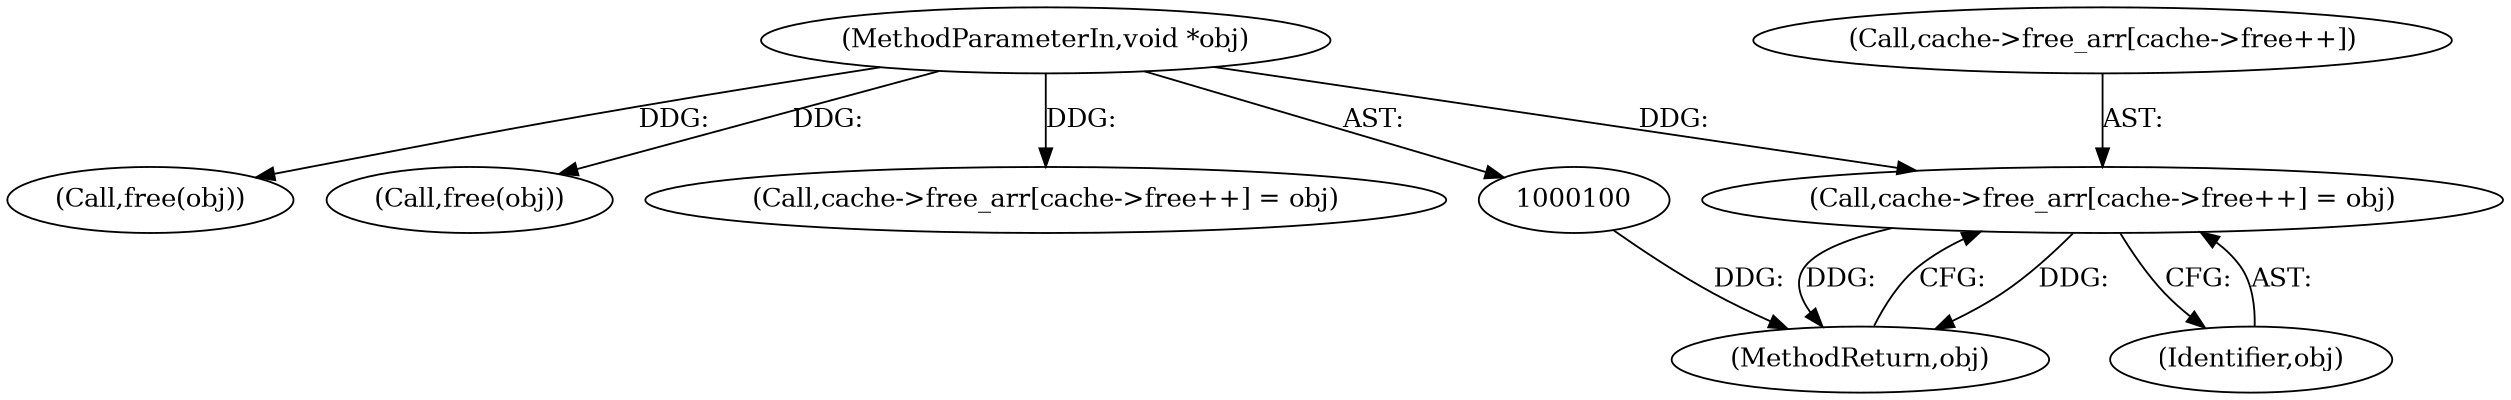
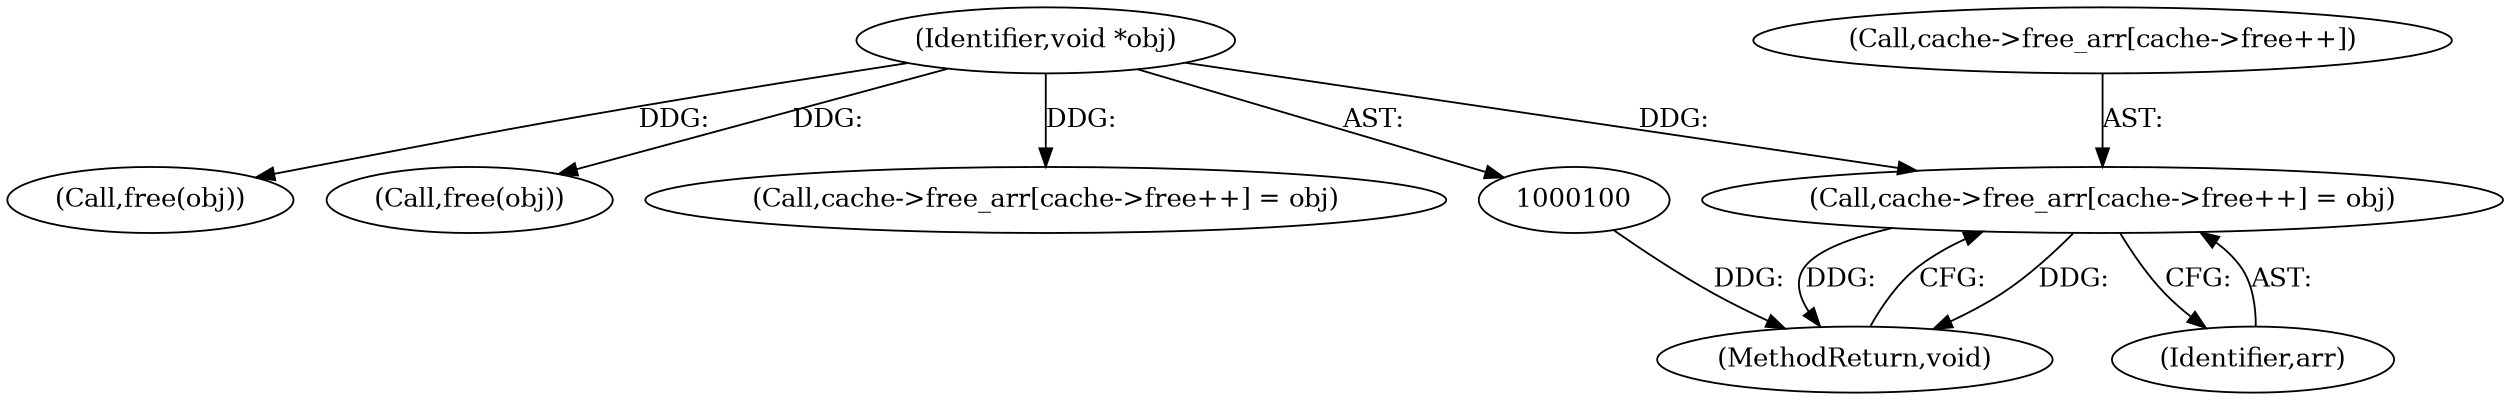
node "(MethodParameterIn,void *obj)": label "(MethodParameterIn,void *obj)" -> "(Identifier,void *obj)"
node "(MethodReturn,obj)": label "(MethodReturn,obj)" -> "(MethodReturn,void)"
node "(Identifier,obj)": label "(Identifier,obj)" -> "(Identifier,arr)"
